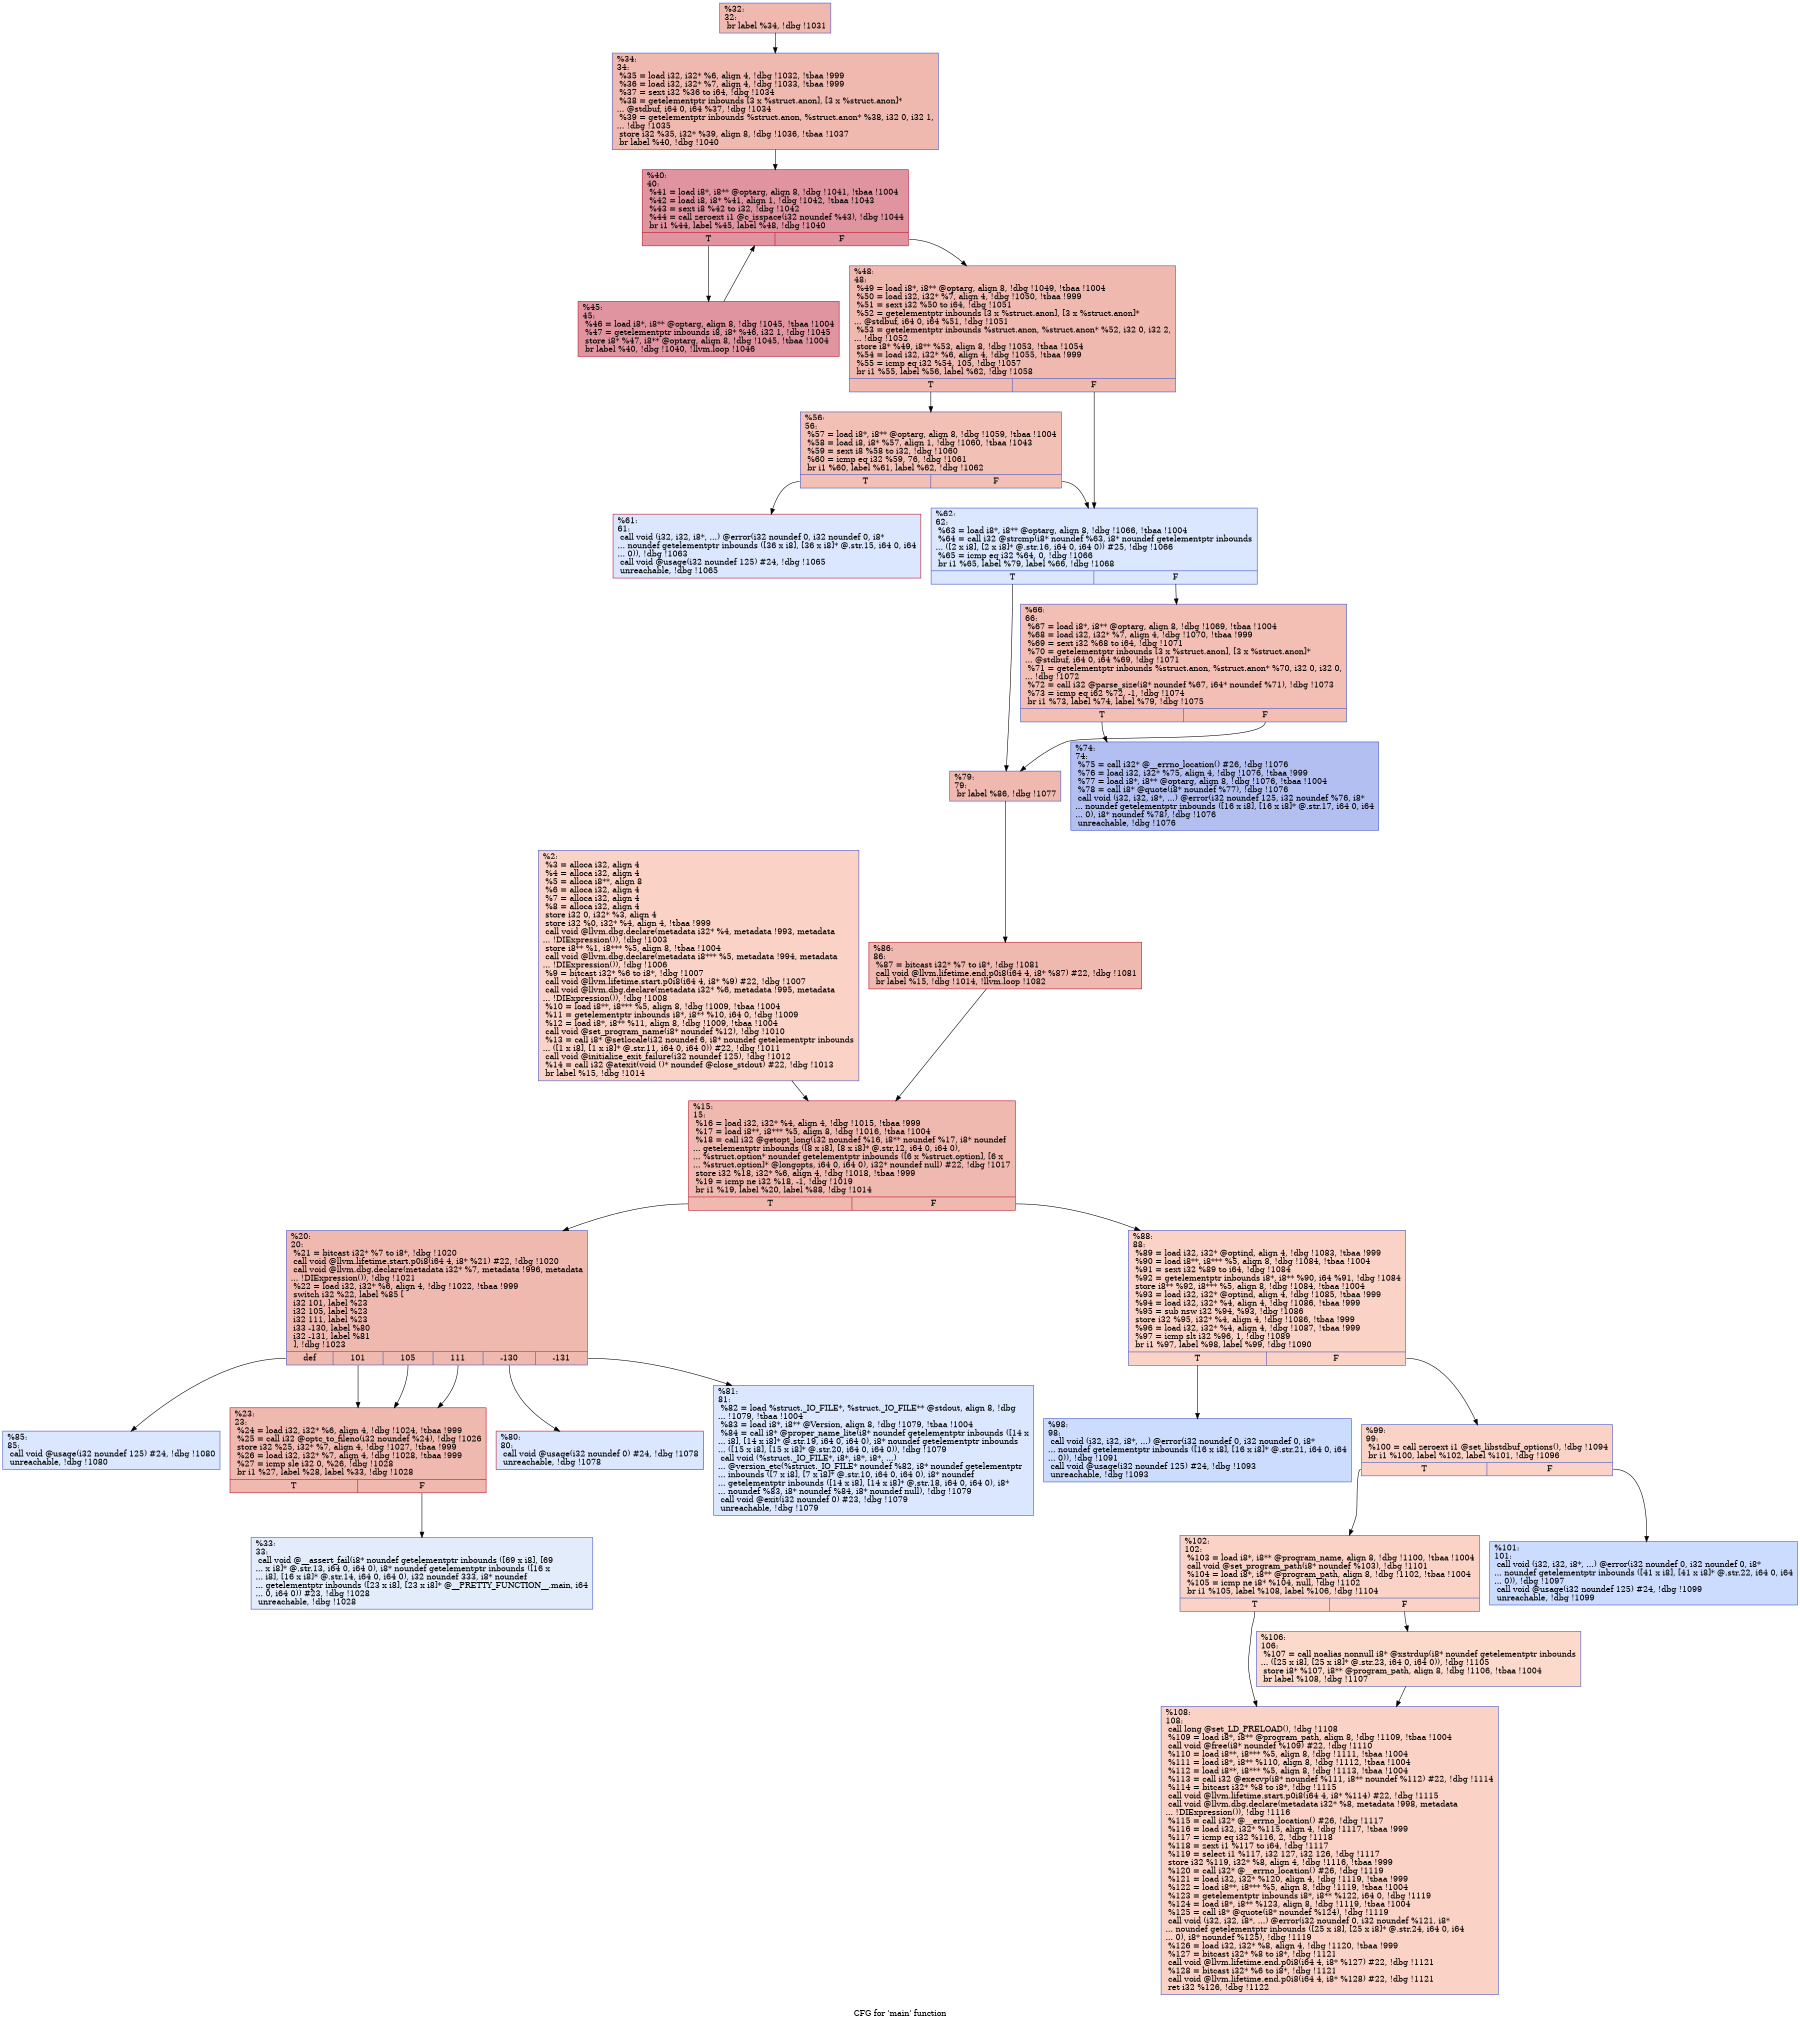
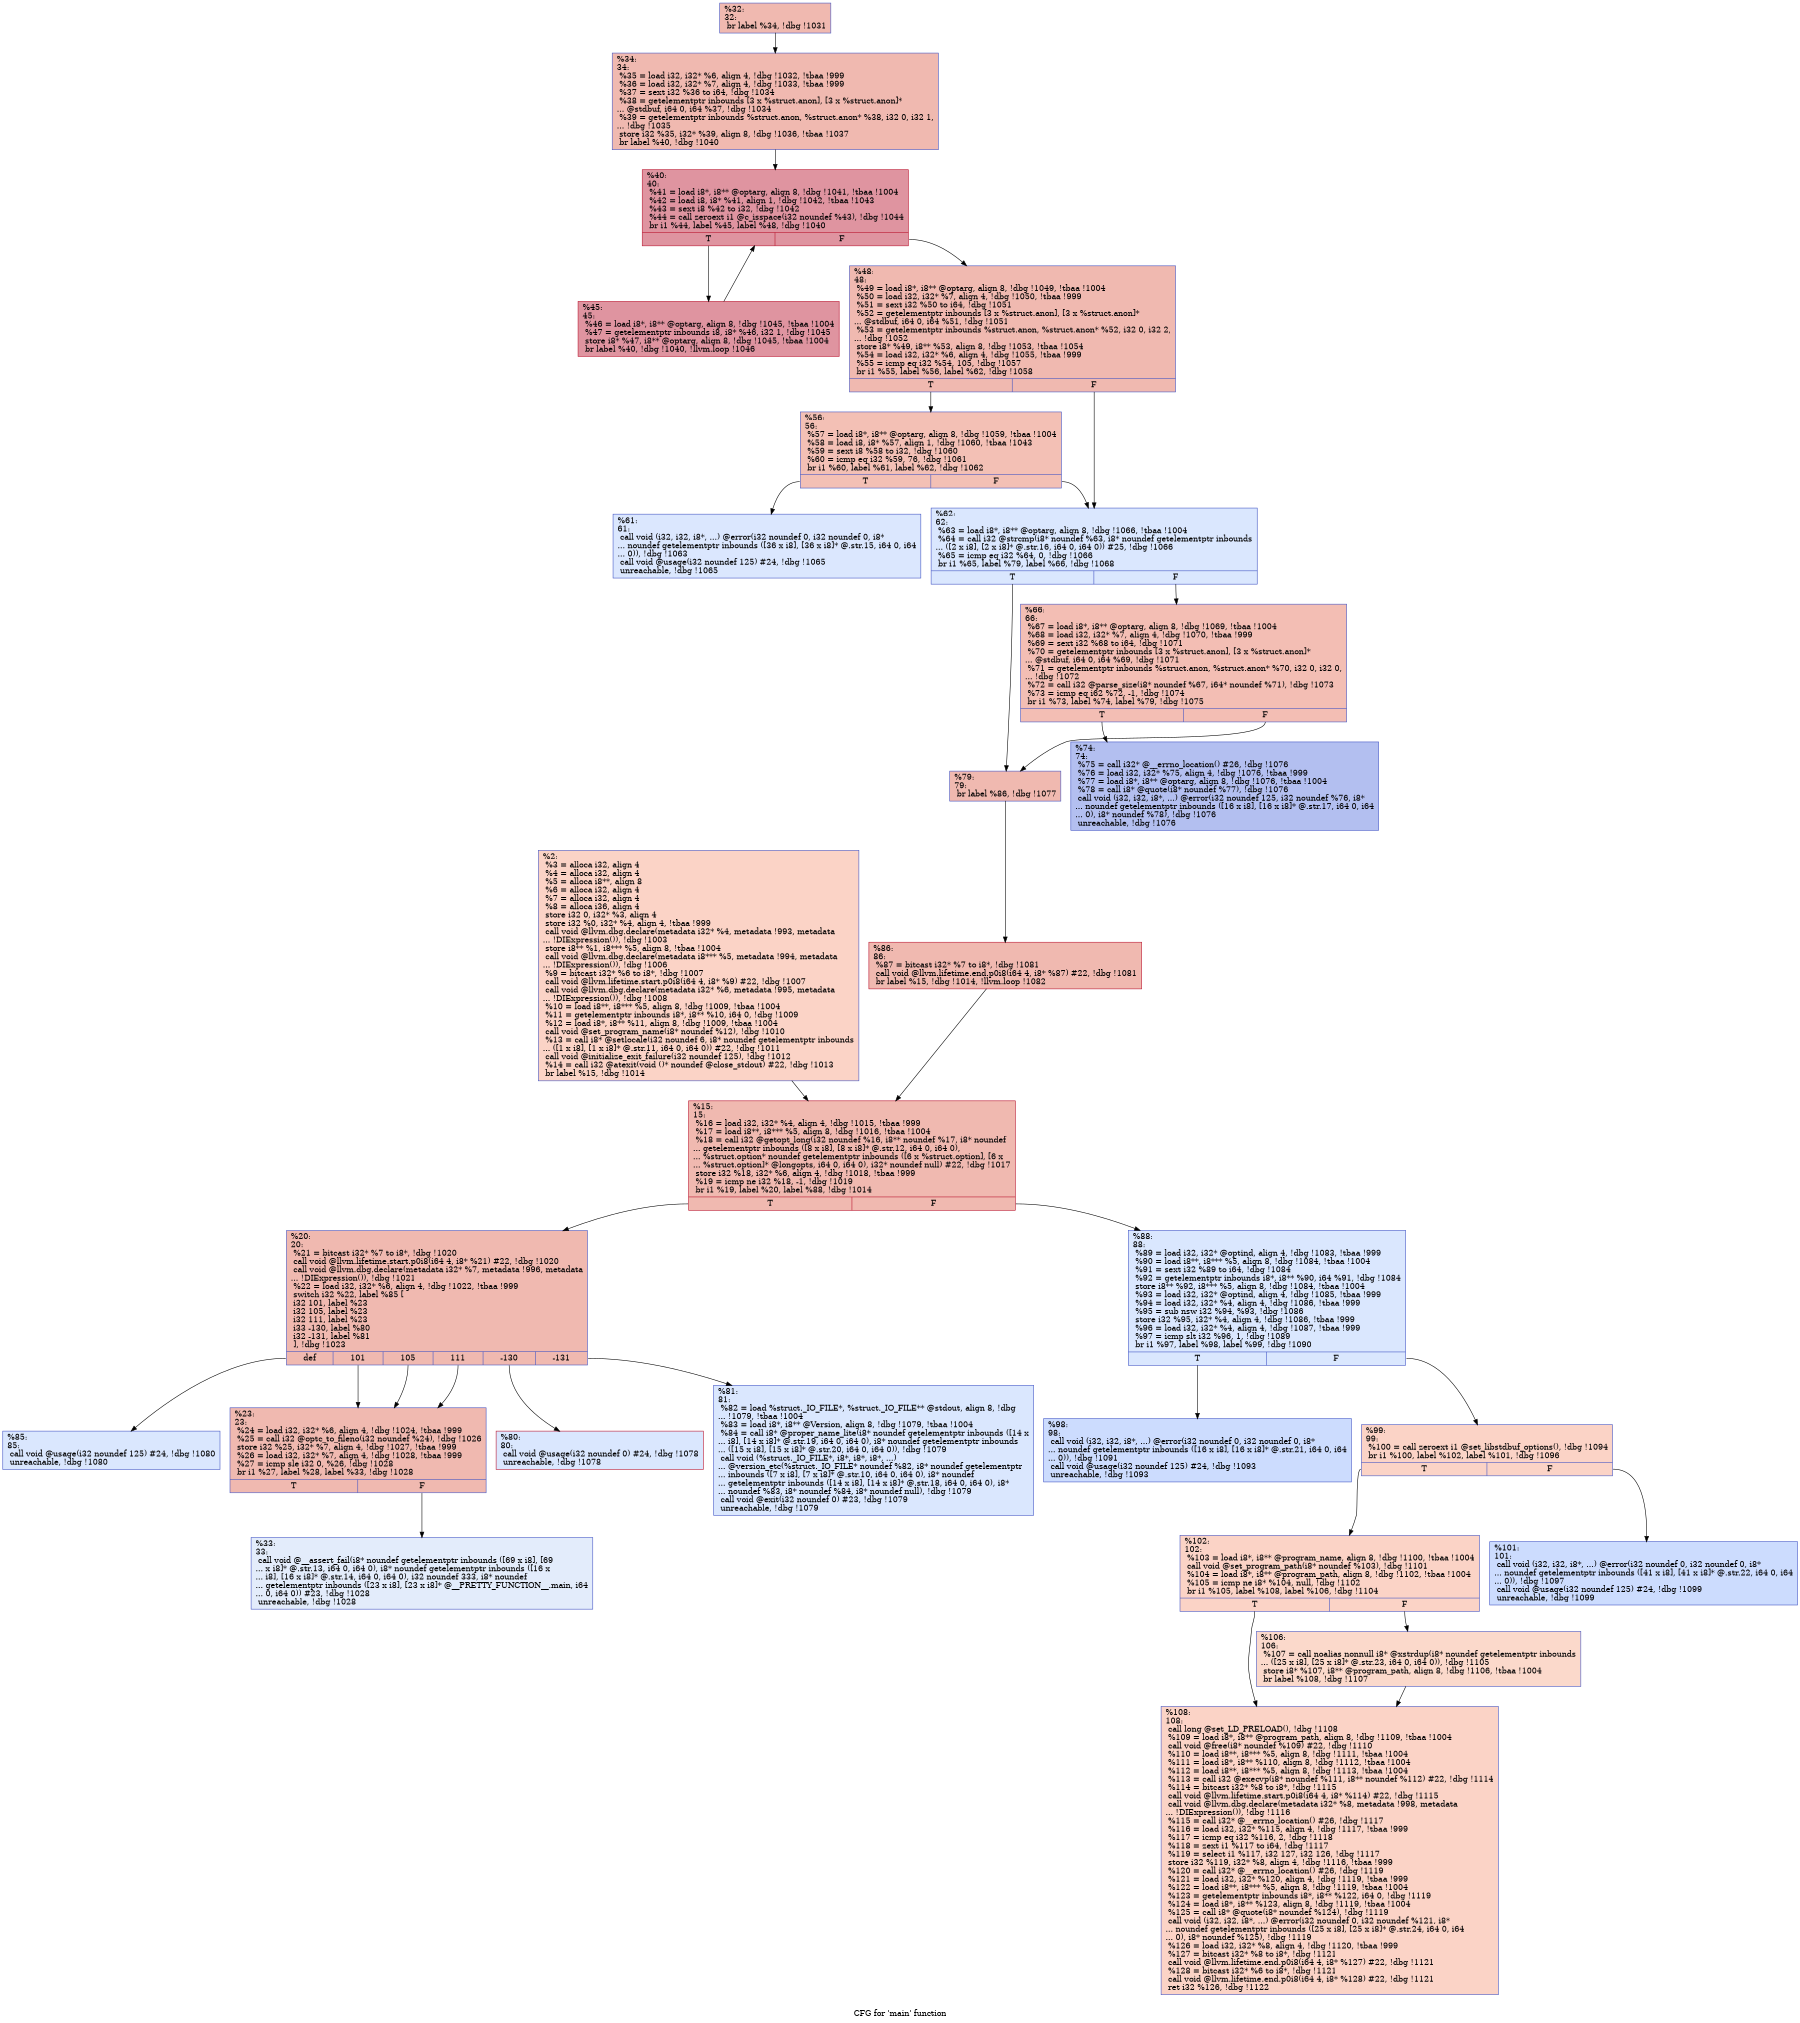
node "%61:": color #b70d28ff -> #3d50c3ff
node "%2:": text "%8 = alloca i32, align 4" -> "%8 = alloca i36, align 4"
node "%88:": fillcolor #f59c7d70 -> #abc8fd70
node "%23:": color #b70d28ff -> #3d50c3ff
